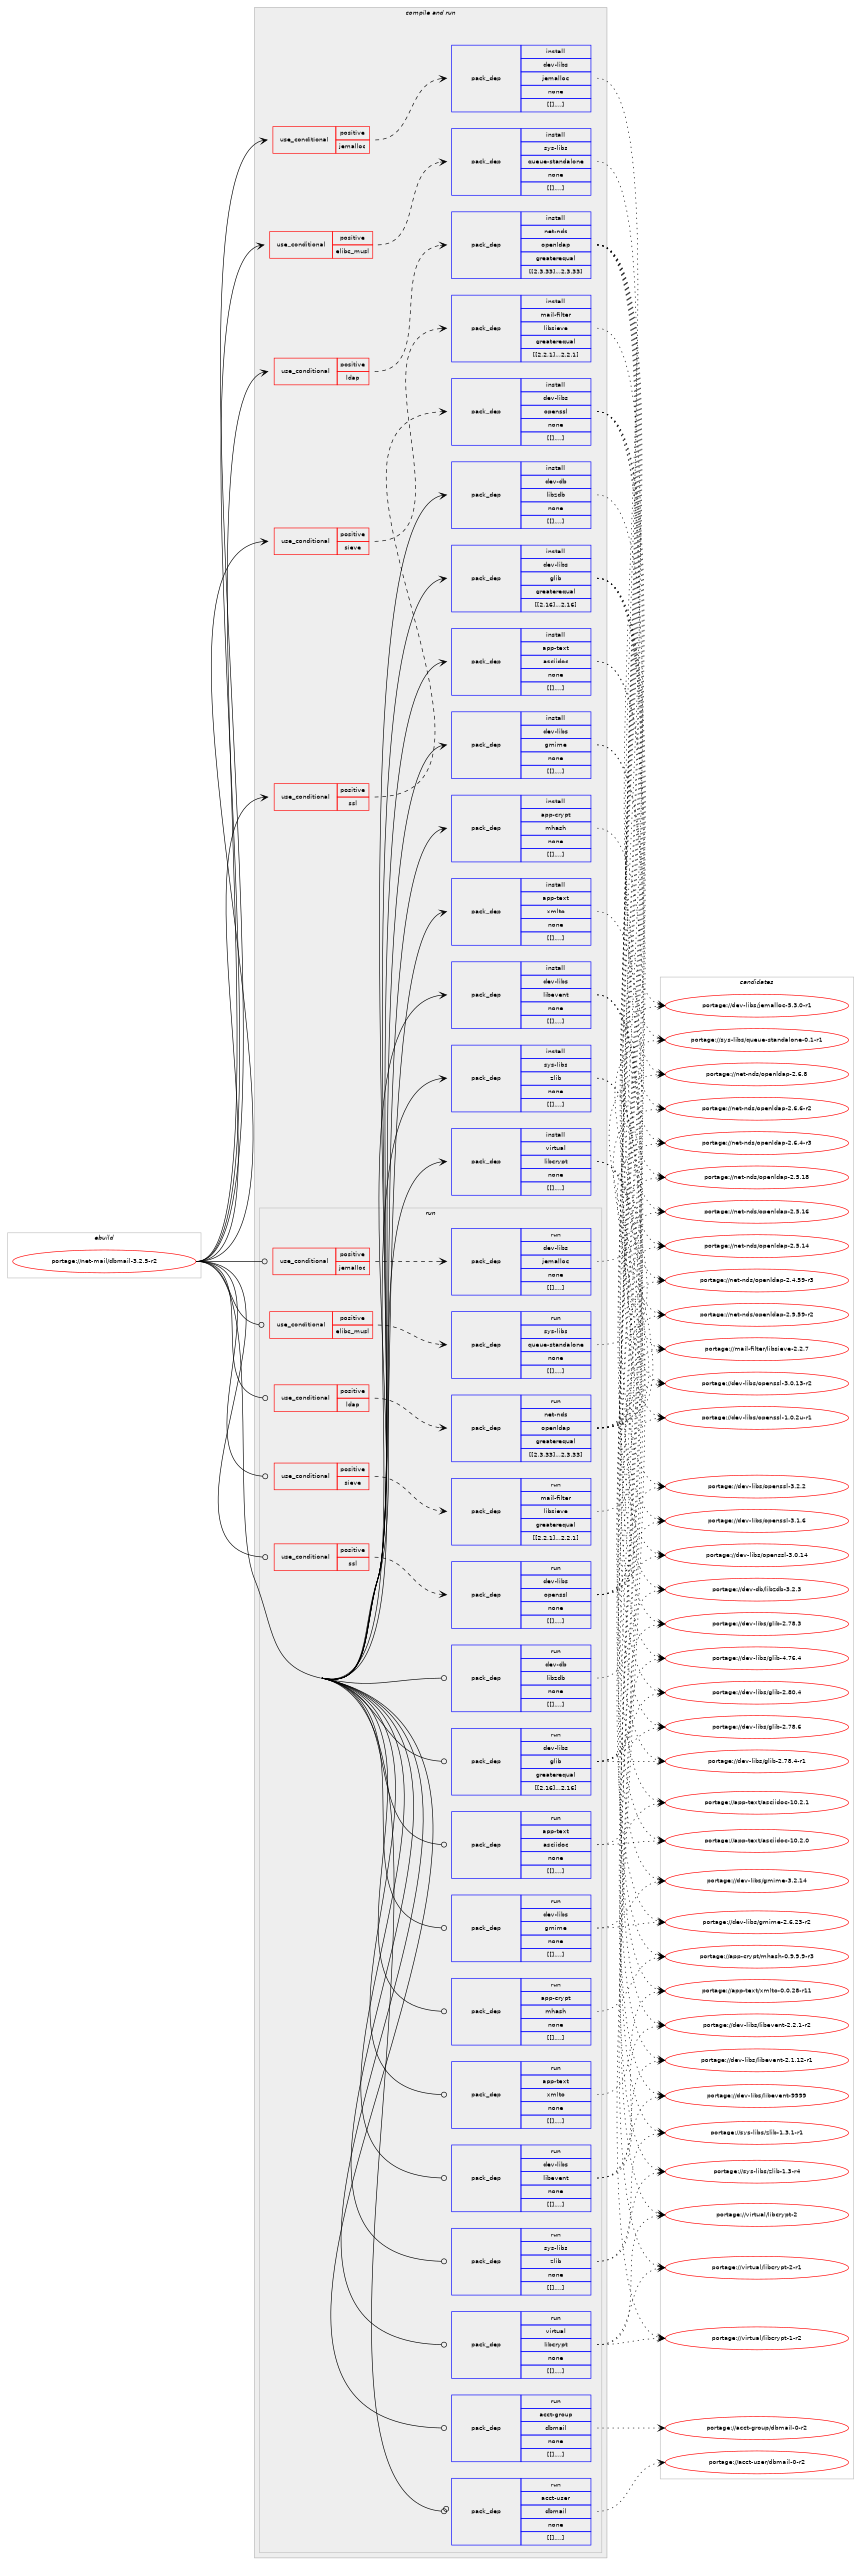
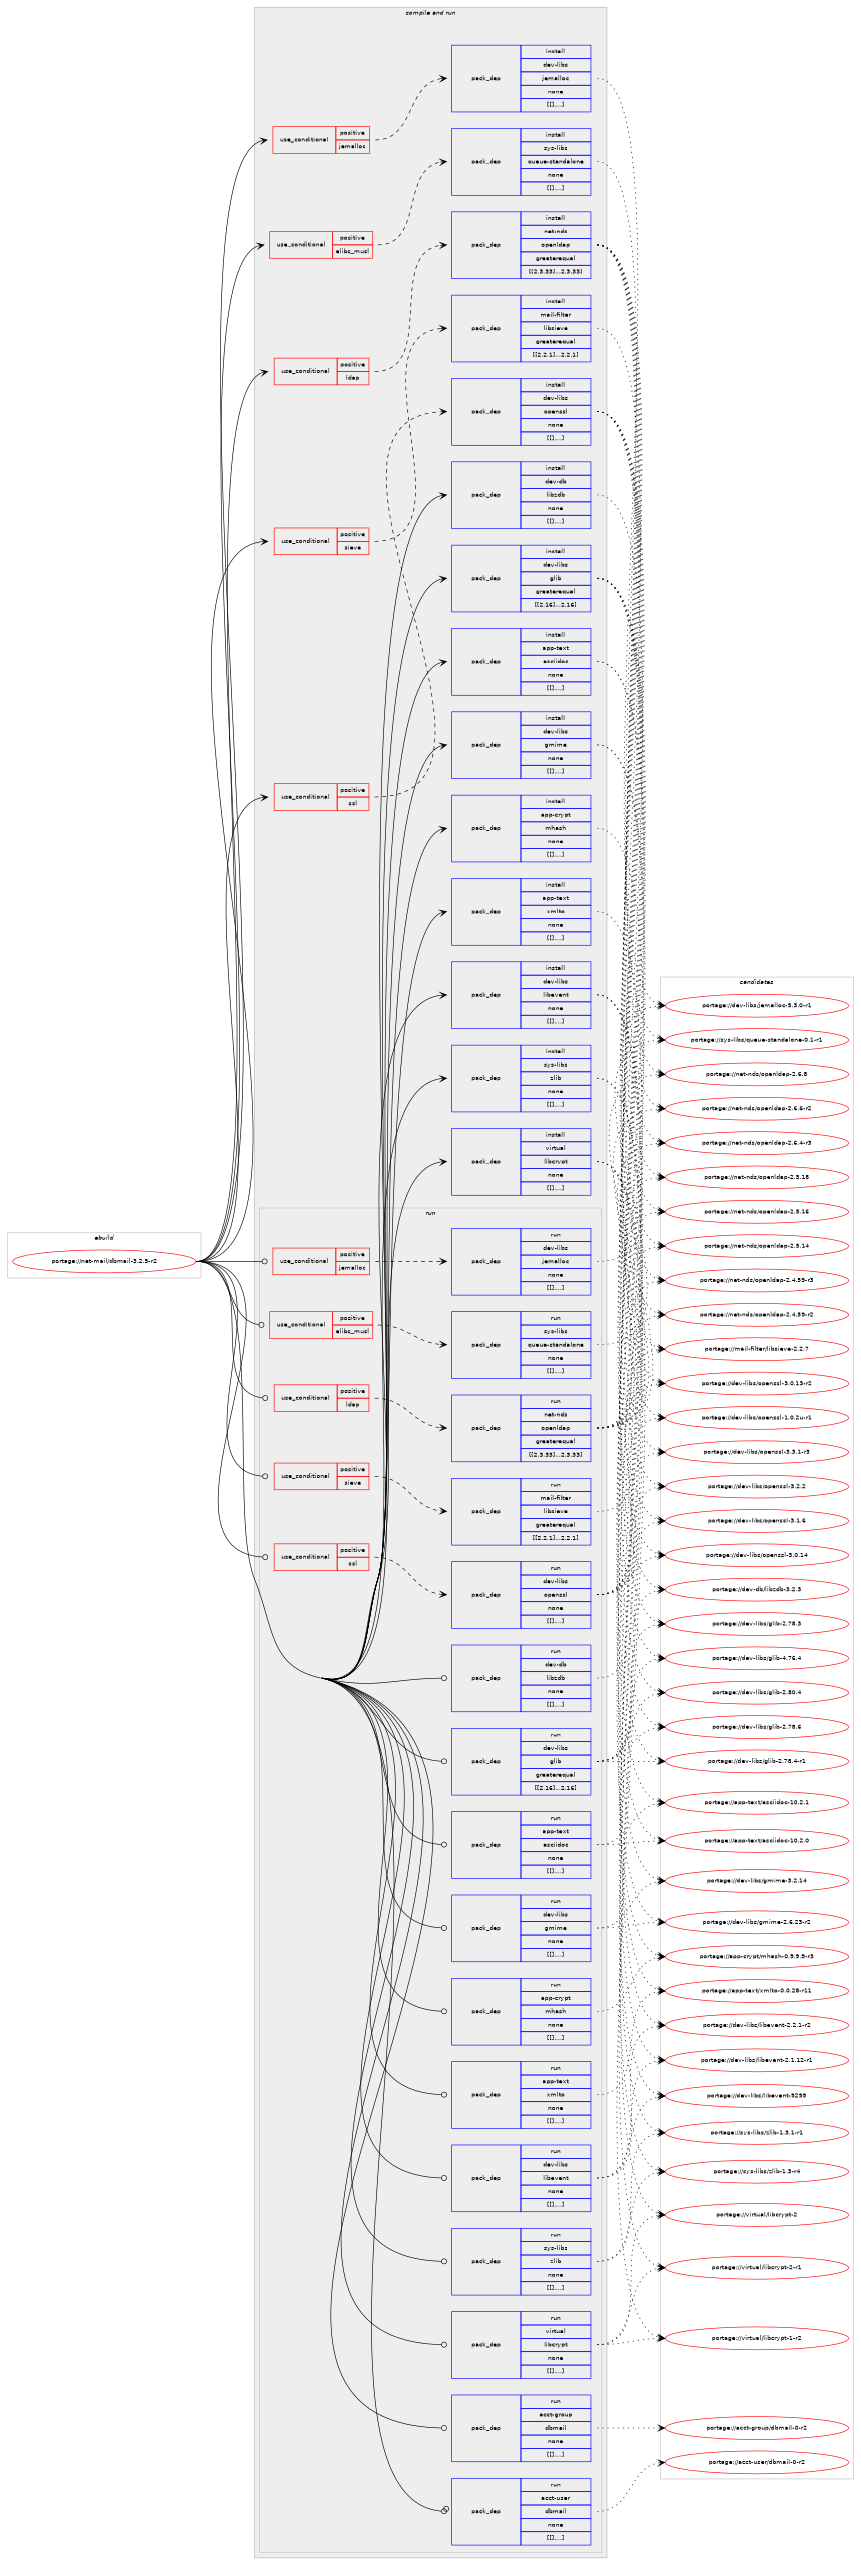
node "portage://net-nds/openldap-2.9.59-r2": label "portage://net-nds/openldap-2.9.59-r2" -> "portage://net-nds/openldap-2.4.59-r2"
node "portage://dev-libs/openssl-3.3.1-r3": added
node "portage://dev-libs/libevent-9999": label "portage://dev-libs/libevent-9999" -> "portage://dev-libs/libevent-9299"
